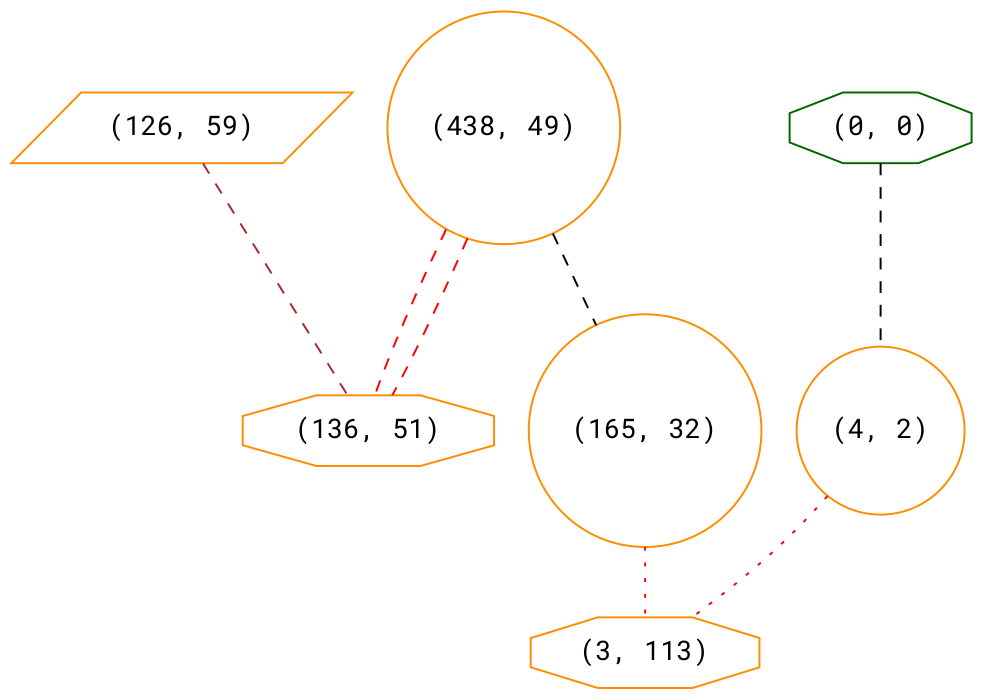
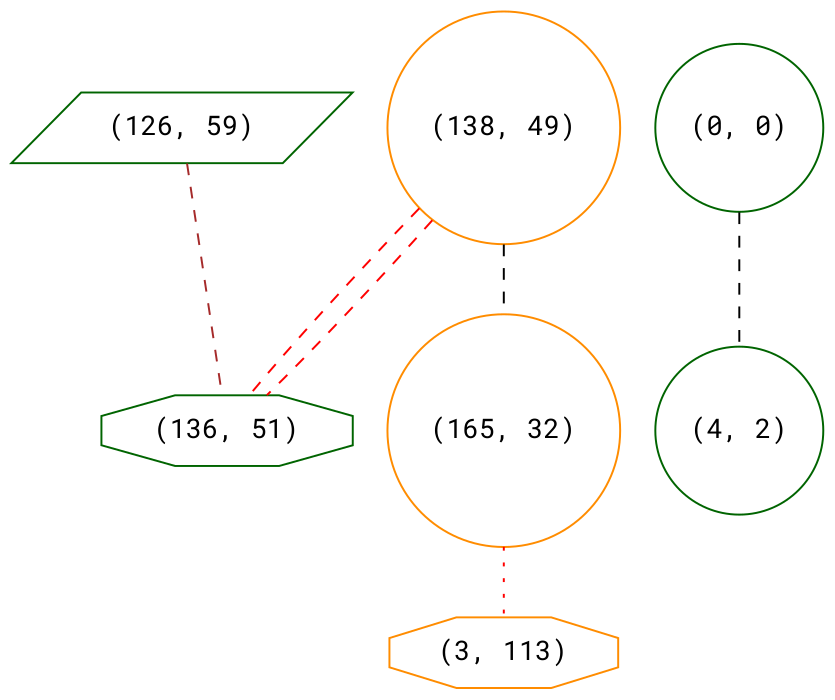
node "(126, 59)": color darkorange -> darkgreen
node "(438, 49)": label "(438, 49)" -> "(138, 49)"
node "(0, 0)": shape octagon -> circle
node "(136, 51)": color darkorange -> darkgreen
node "(4, 2)": color darkorange -> darkgreen
edge "(4, 2)" -- "(3, 113)": removed
